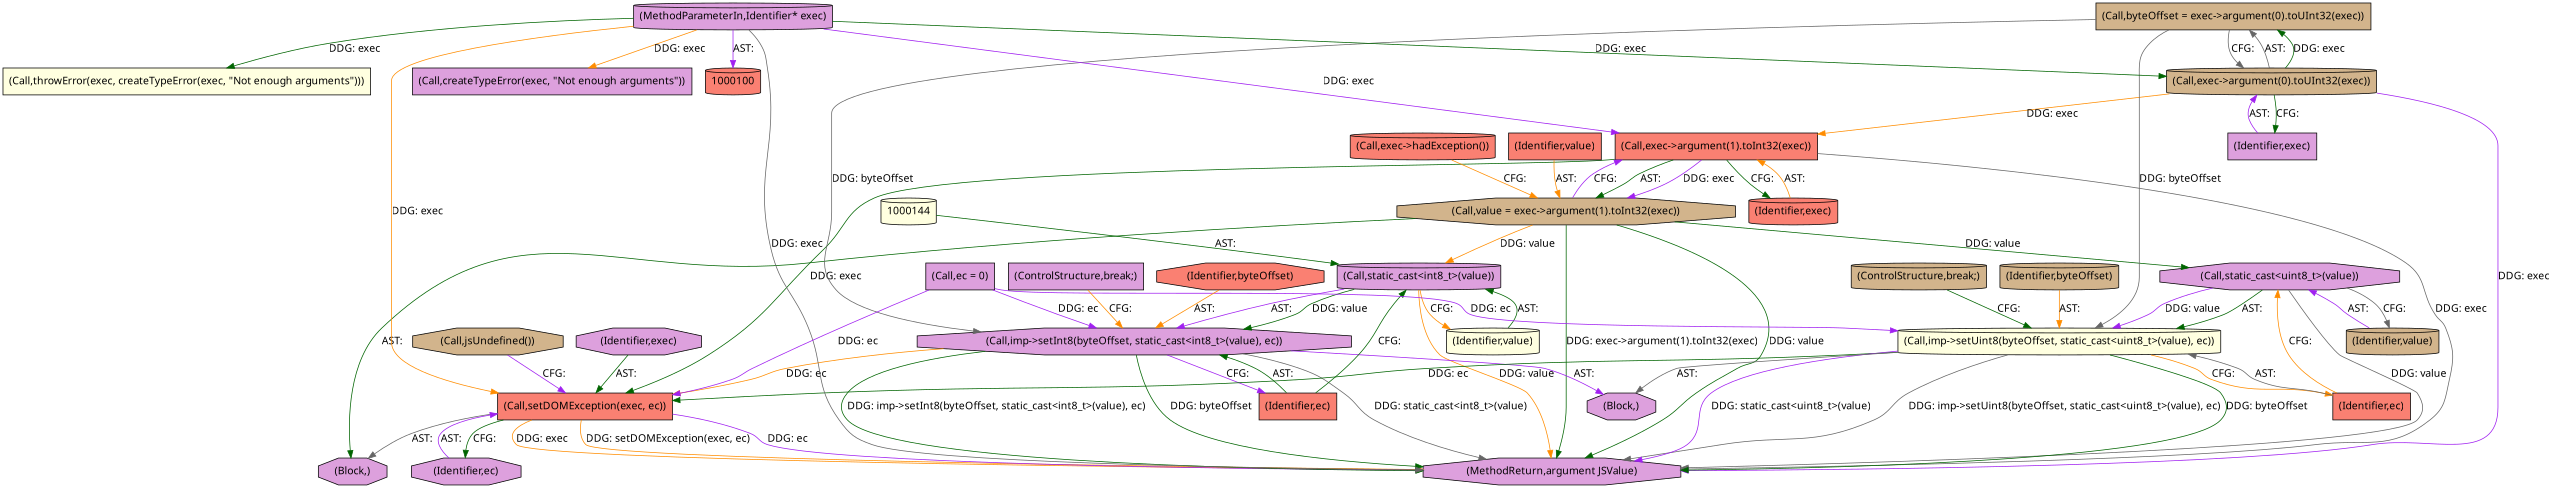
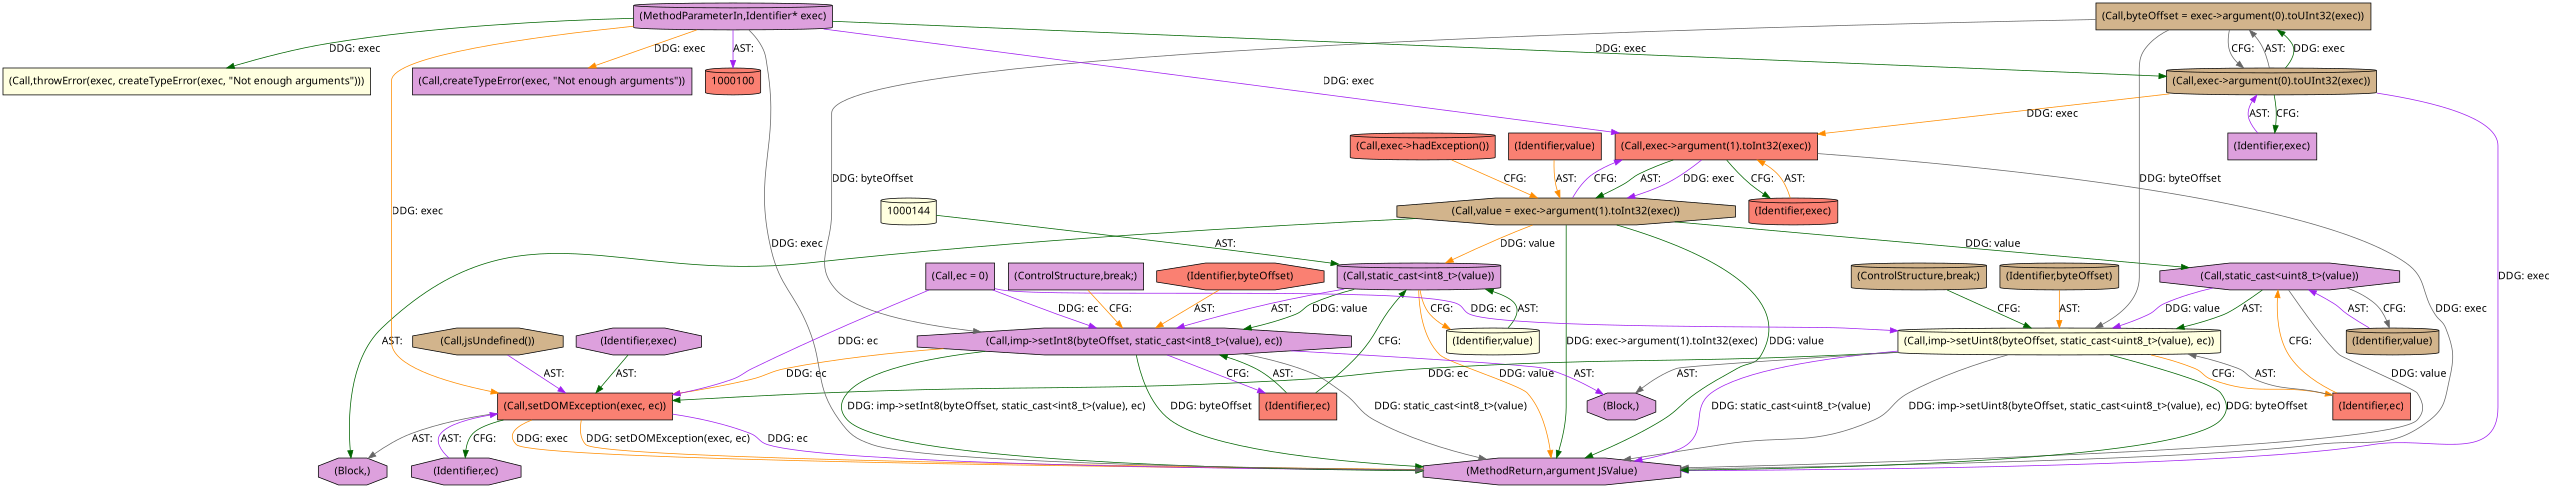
edge "(Call,exec->argument(1).toInt32(exec))" -> "(Call,setDOMException(exec, ec))": removed, label "DDG: exec"
edge "(Call,jsUndefined())" -> "(Call,setDOMException(exec, ec))": label "CFG: " -> "AST: "
